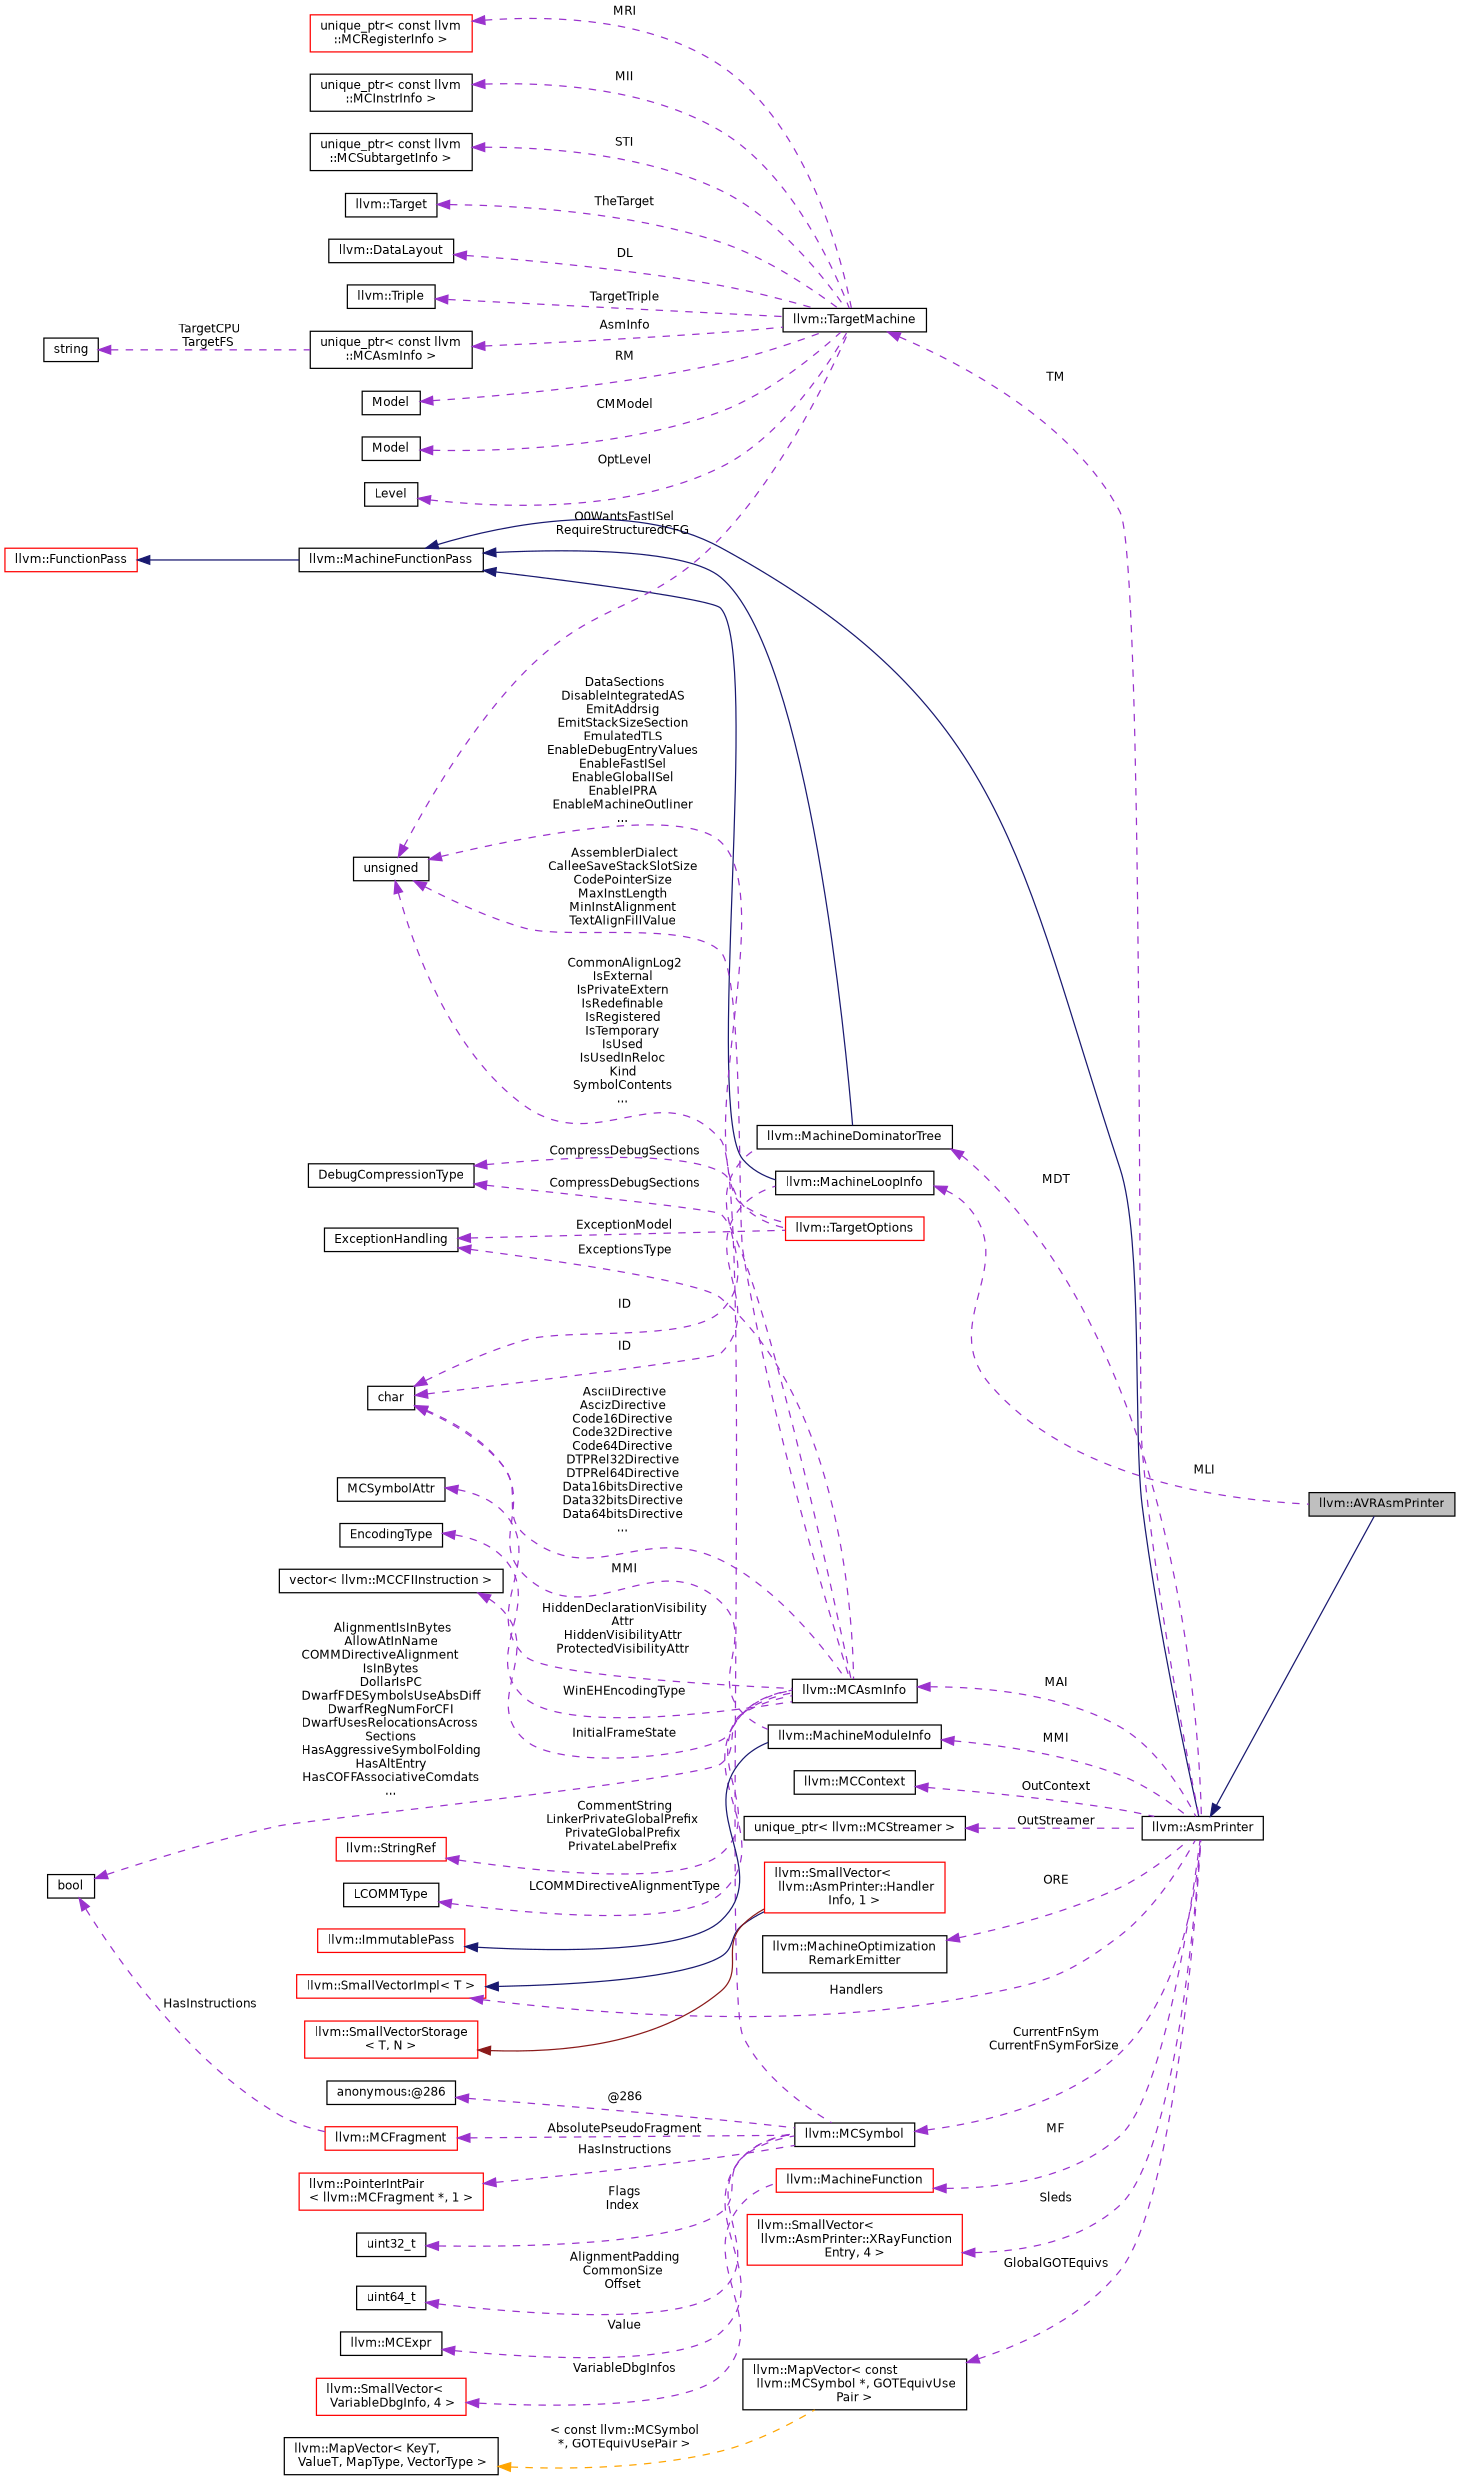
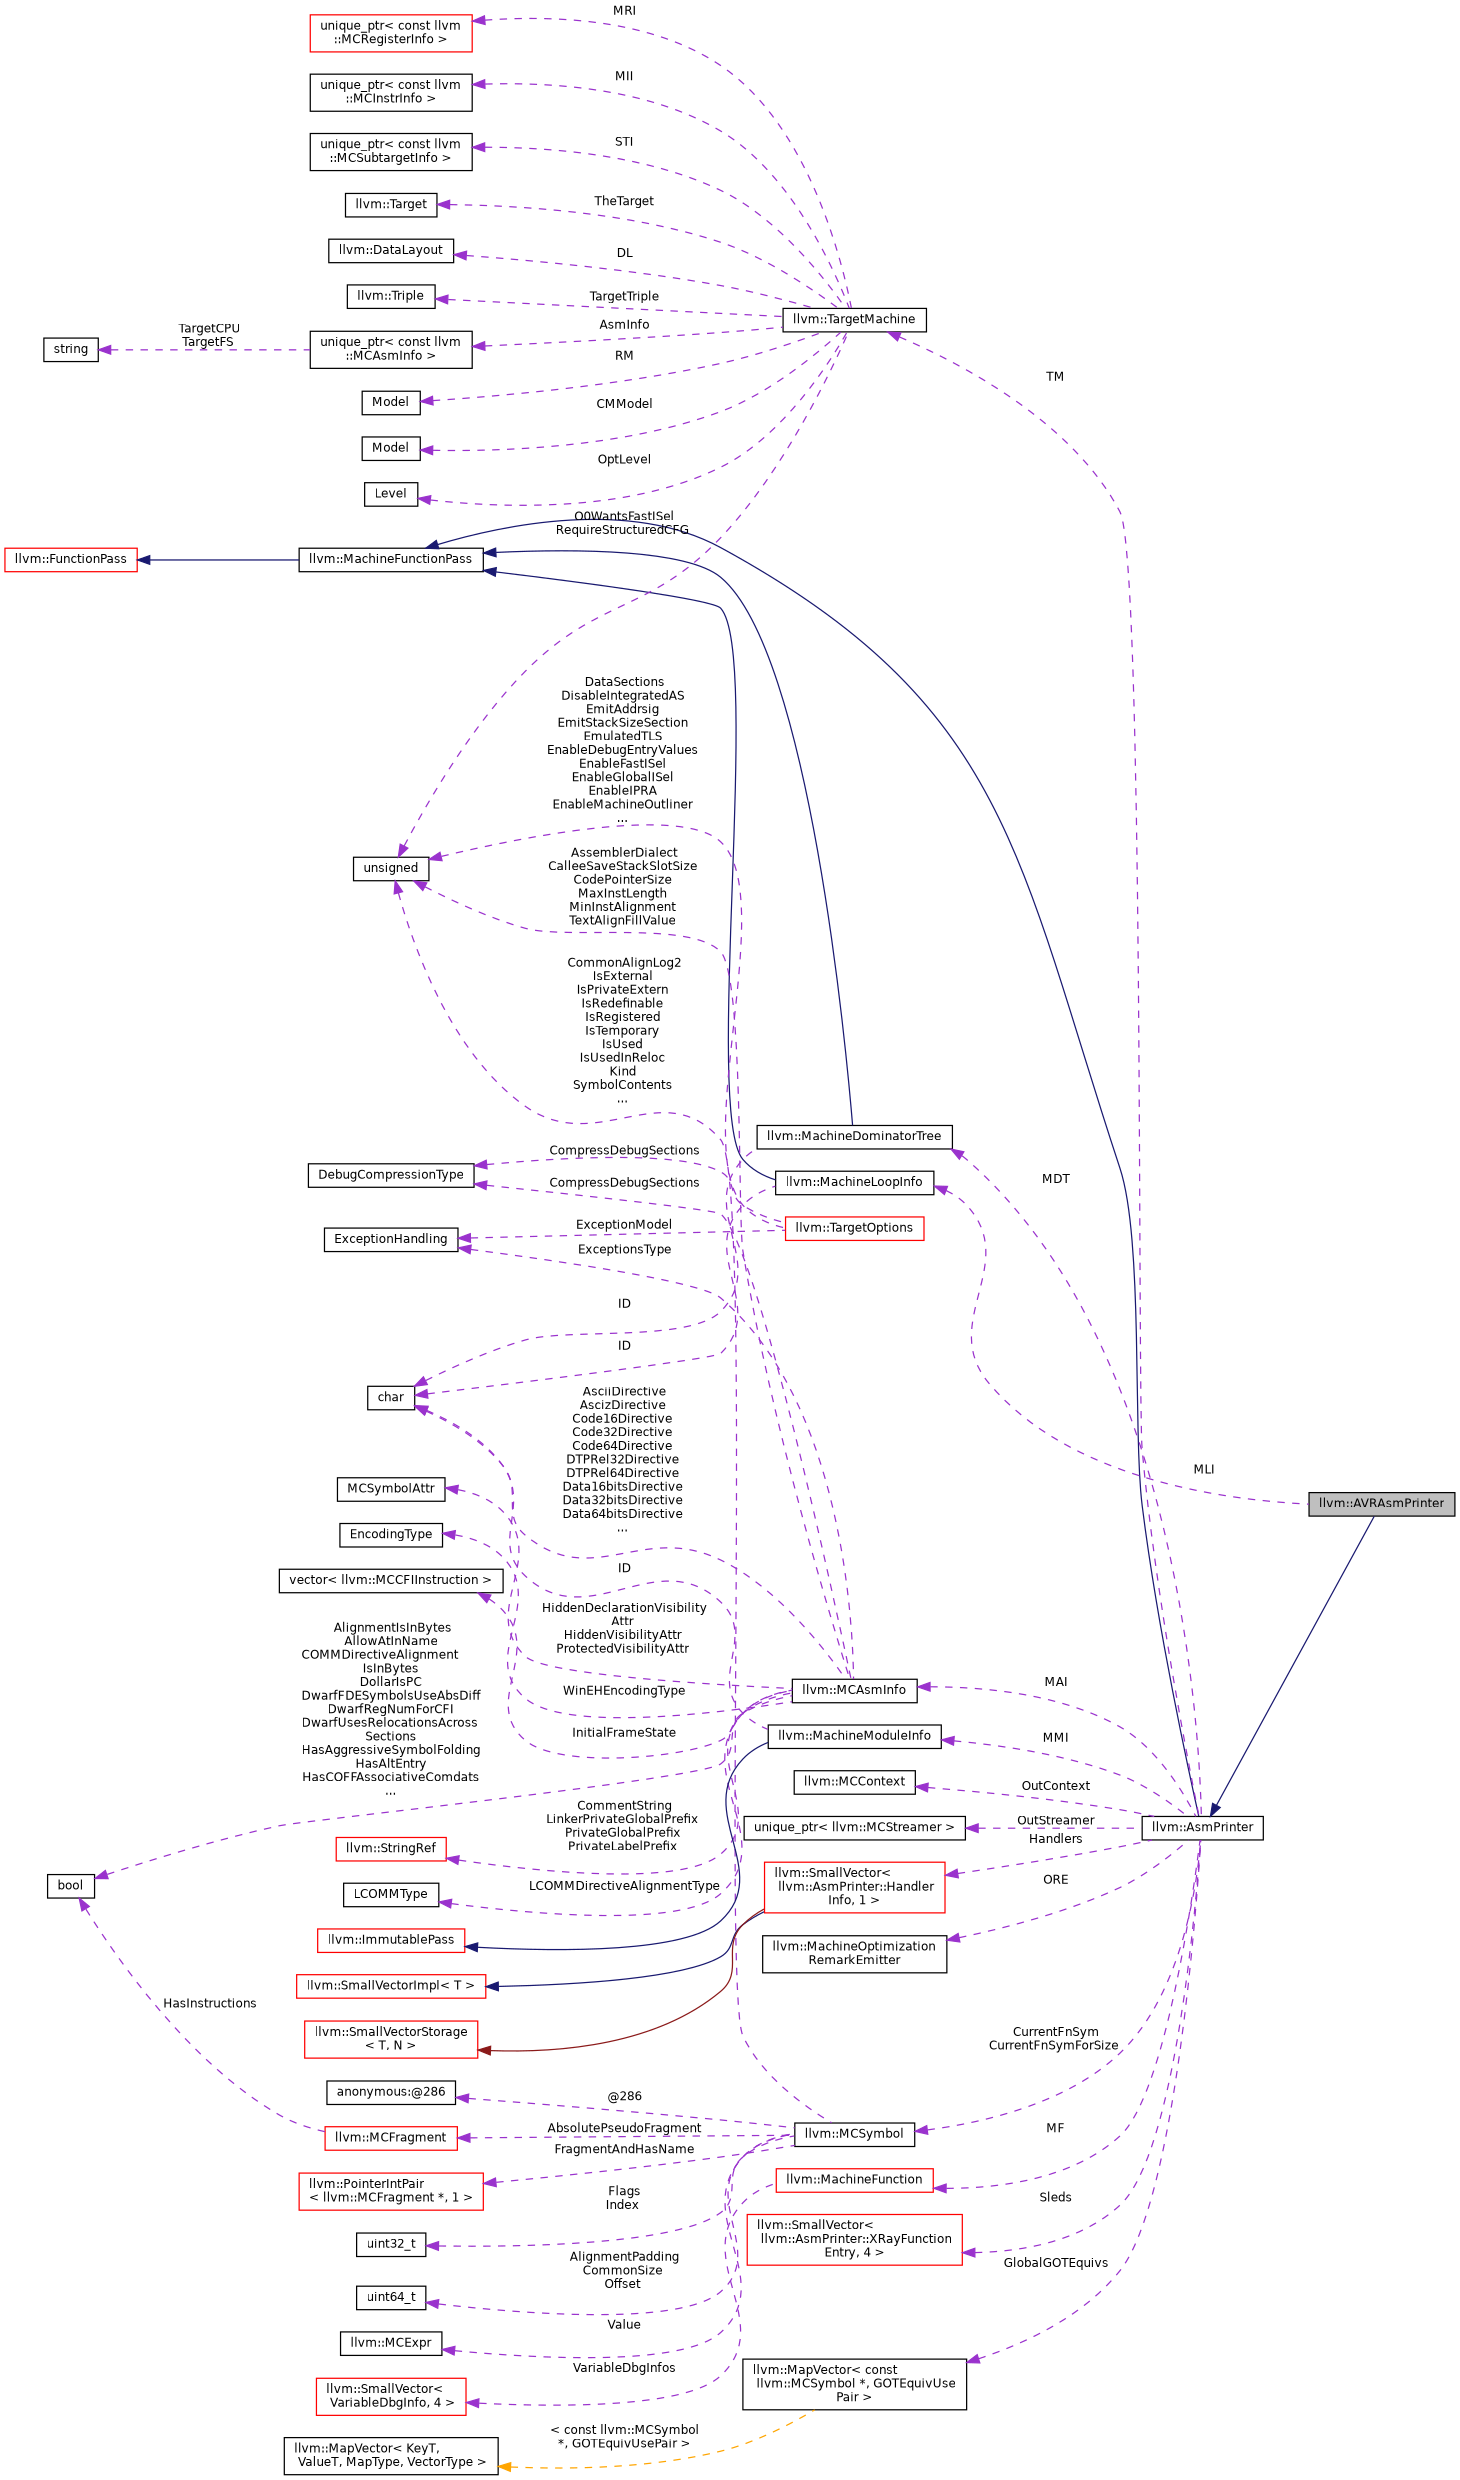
edge "llvm::MachineModuleInfo" -> "char": label " MMI" -> " ID"
edge "llvm::AsmPrinter" -> "llvm::SmallVectorImpl< T >": now "llvm::AsmPrinter" -> "llvm::SmallVector< llvm::AsmPrinter::Handler Info, 1 >"
edge "llvm::MCSymbol" -> "llvm::PointerIntPair < llvm::MCFragment *, 1 >": label " HasInstructions" -> " FragmentAndHasName"
